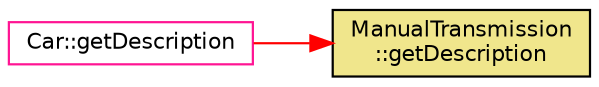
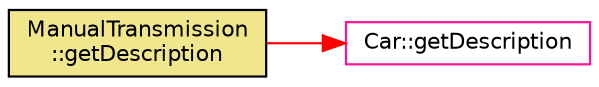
edge "Car::getDescription" -> "ManualTransmission ::getDescription": reversed
